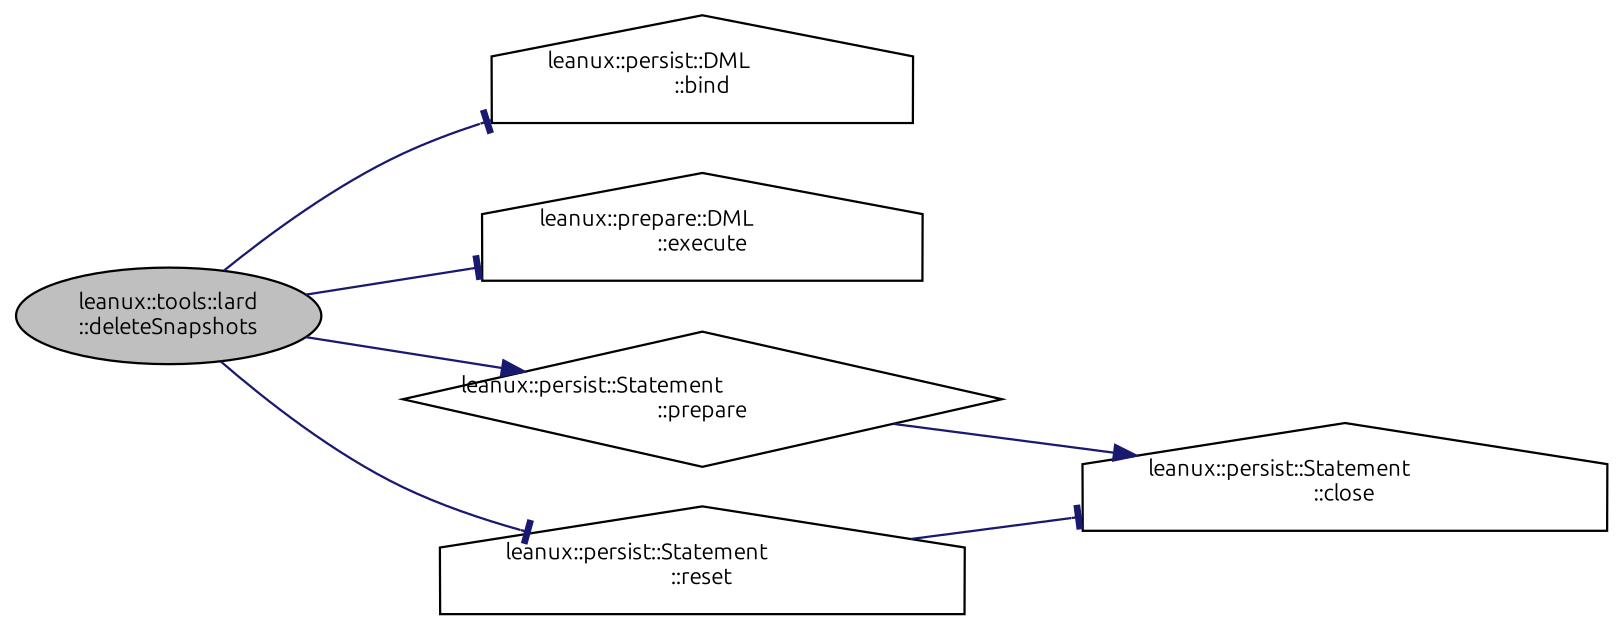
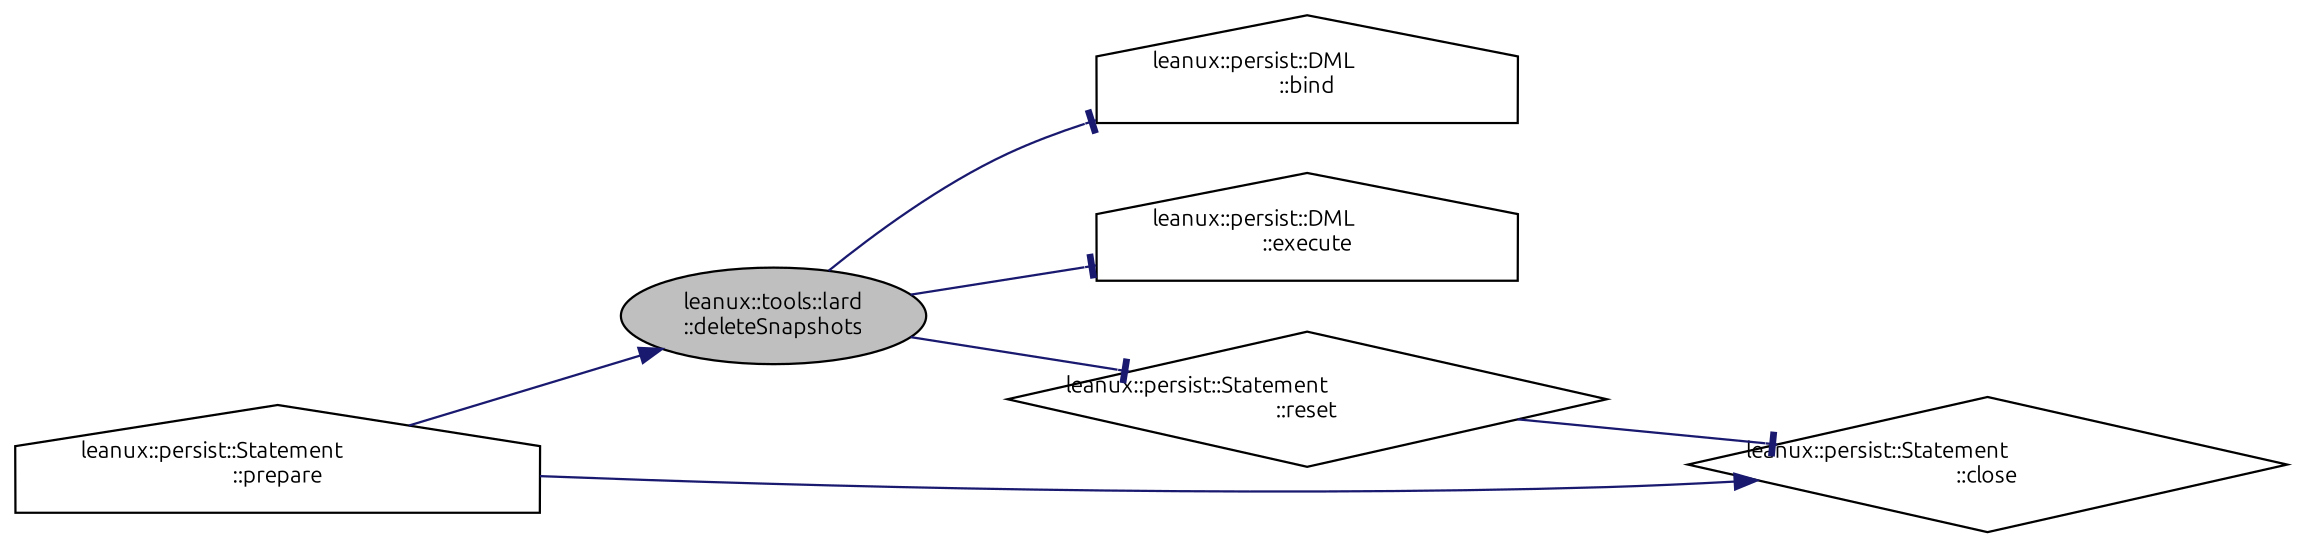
node "leanux::prepare::DML ::execute": label "leanux::prepare::DML ::execute" -> "leanux::persist::DML ::execute"
edge "leanux::tools::lard ::deleteSnapshots" -> "leanux::persist::Statement ::prepare": reversed
node "leanux::persist::Statement ::prepare": shape diamond -> house
node "leanux::persist::Statement ::close": shape house -> diamond
node "leanux::persist::Statement ::reset": shape house -> diamond
